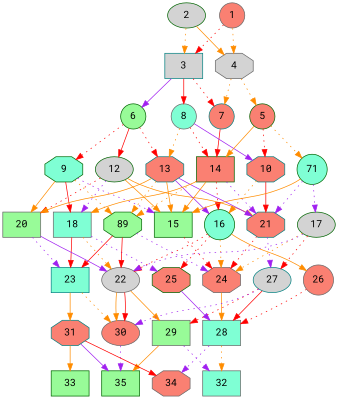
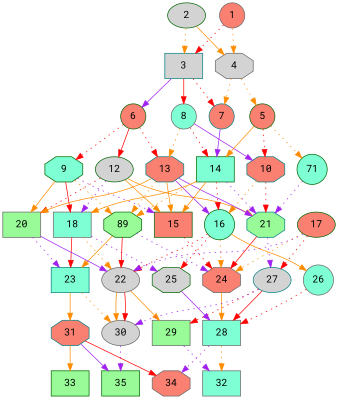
node "6": fillcolor palegreen -> salmon
edge "7" -> "14": color red -> purple
node "14": fillcolor salmon -> aquamarine
edge "10" -> "21": style solid -> dotted
edge "71" -> "17": removed
edge "71" -> "15": removed
node "15": fillcolor palegreen -> salmon
node "21": fillcolor salmon -> palegreen
node "17": fillcolor lightgrey -> salmon
edge "89" -> "23": color red -> darkorange
edge "21" -> "24": style dotted -> solid
node "25": fillcolor salmon -> lightgrey
node "26": fillcolor salmon -> aquamarine
node "30": fillcolor salmon -> lightgrey
edge "29" -> "35": removed
